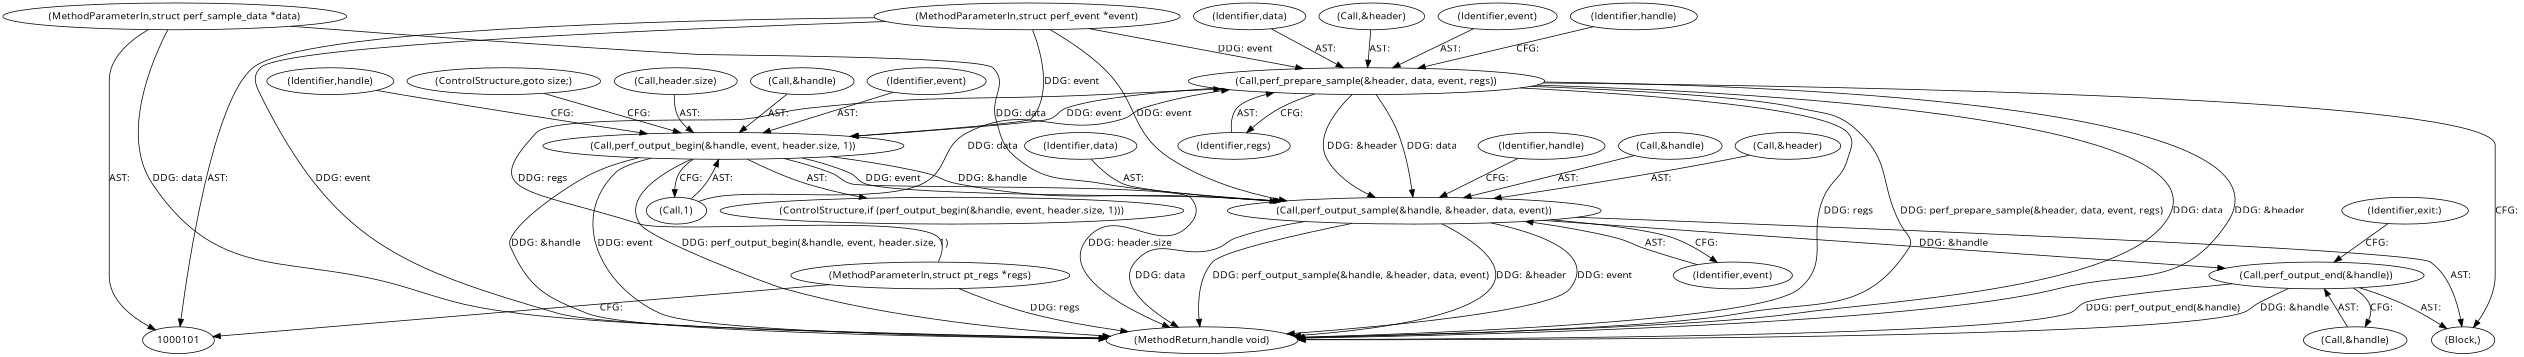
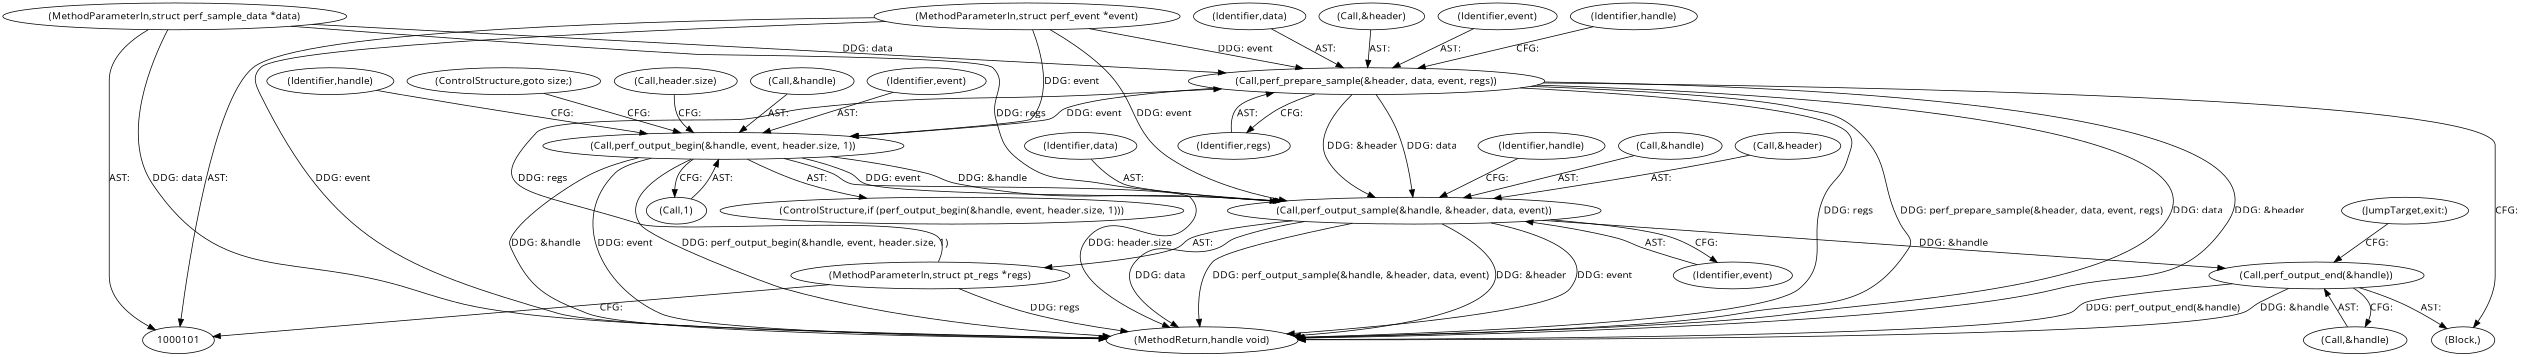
edge "(Call,header.size)" -> "(Call,perf_output_begin(&handle, event, header.size, 1))": label "AST: " -> "CFG: "
edge "(MethodParameterIn,struct perf_sample_data *data)" -> "(Call,perf_output_sample(&handle, &header, data, event))": label "DDG: data" -> "DDG: regs"
edge "(Call,1)" -> "(Call,perf_prepare_sample(&header, data, event, regs))": now "(MethodParameterIn,struct perf_sample_data *data)" -> "(Call,perf_prepare_sample(&header, data, event, regs))"
node "(Identifier,exit:)": label "(Identifier,exit:)" -> "(JumpTarget,exit:)"
edge "(Call,perf_output_sample(&handle, &header, data, event))" -> "(Block,)": now "(Call,perf_output_sample(&handle, &header, data, event))" -> "(MethodParameterIn,struct pt_regs *regs)"
